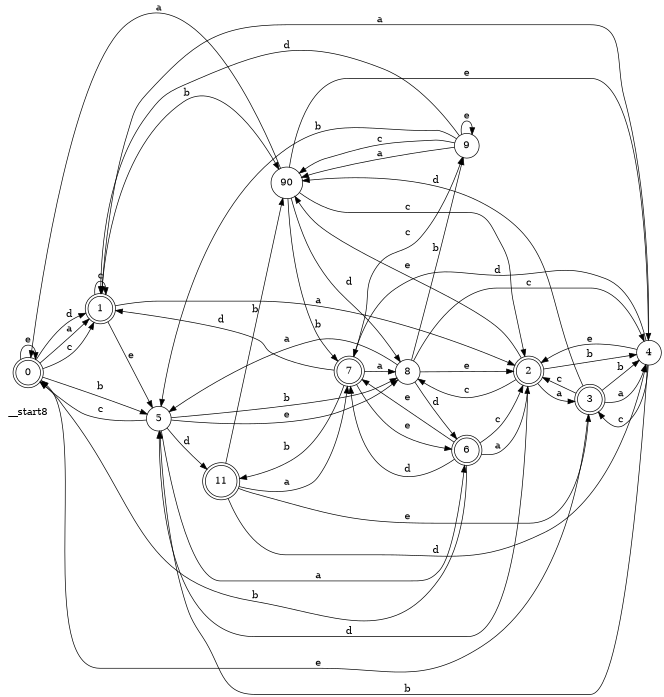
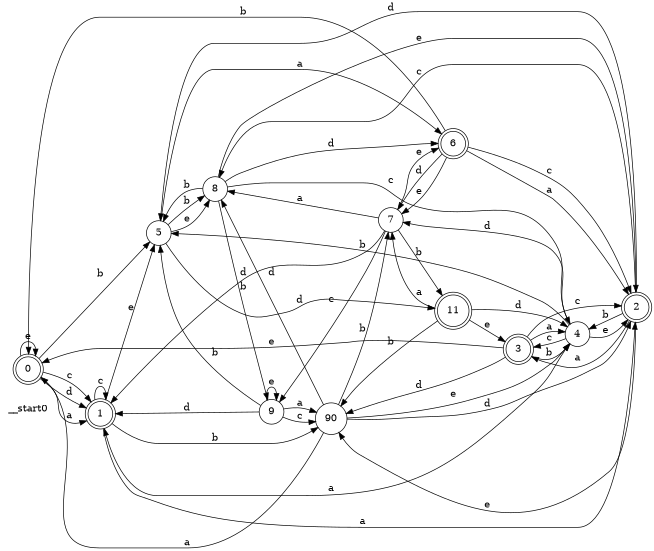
edge "90" -> "2": label "c" -> "d"
edge "8" -> "5": label "a" -> "b"
node "7": shape doublecircle -> circle
node "__start8": label "__start8" -> "__start0"
edge "5" -> "0": removed, label "c"
